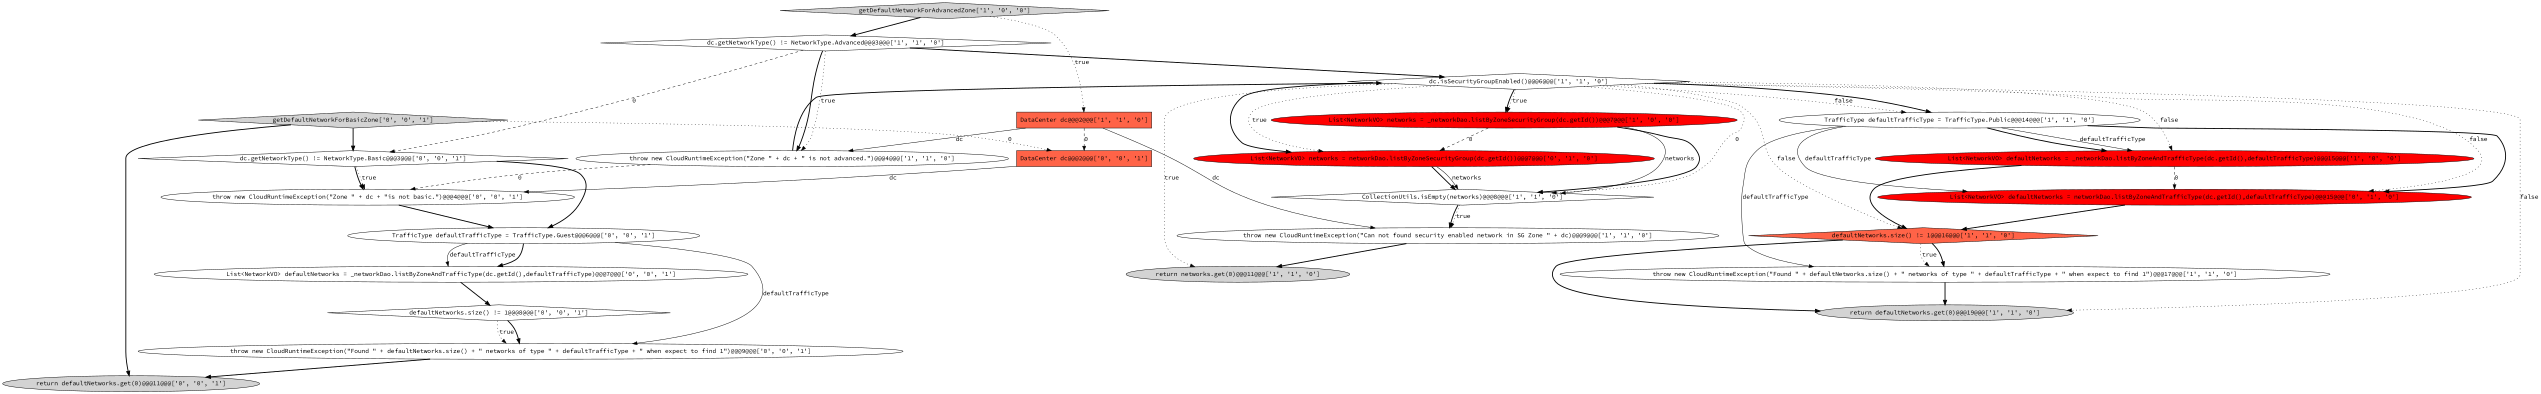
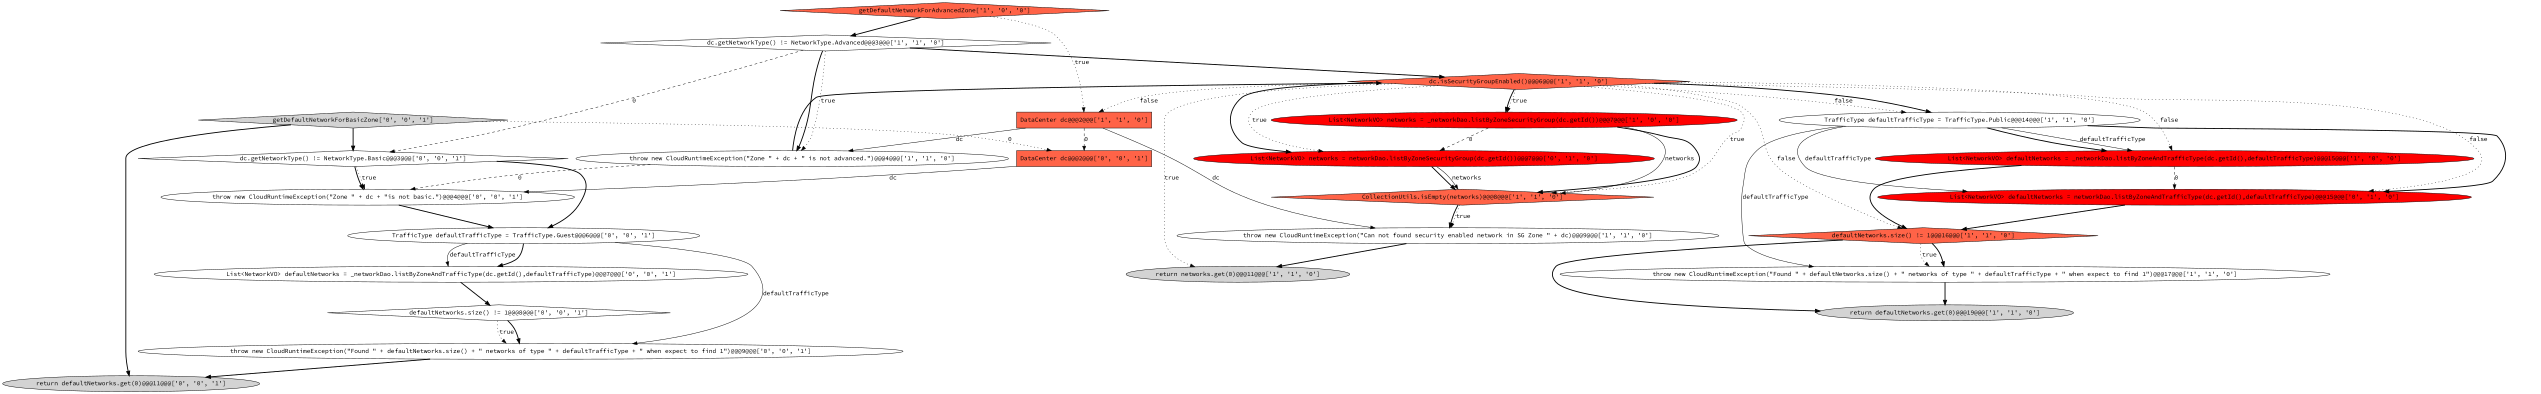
node "getDefaultNetworkForAdvancedZone['1', '0', '0']": fillcolor lightgray -> tomato
node "dc.isSecurityGroupEnabled()@@@6@@@['1', '1', '0']": fillcolor white -> tomato
edge "dc.isSecurityGroupEnabled()@@@6@@@['1', '1', '0']" -> "return defaultNetworks.get(0)@@@19@@@['1', '1', '0']": now "dc.isSecurityGroupEnabled()@@@6@@@['1', '1', '0']" -> "DataCenter dc@@@2@@@['1', '1', '0']"
edge "dc.isSecurityGroupEnabled()@@@6@@@['1', '1', '0']" -> "CollectionUtils.isEmpty(networks)@@@8@@@['1', '1', '0']": label "0" -> "true"
node "CollectionUtils.isEmpty(networks)@@@8@@@['1', '1', '0']": fillcolor white -> tomato
